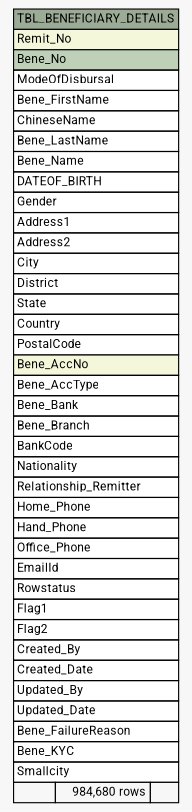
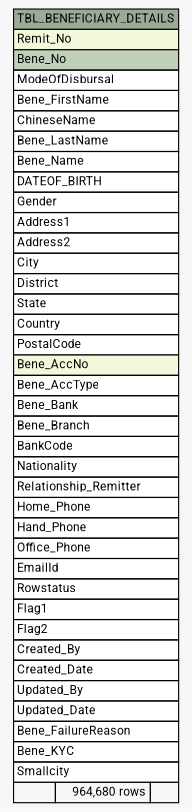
node "TBL_BENEFICIARY_DETAILS": text "984,680 rows" -> "964,680 rows"
